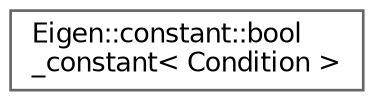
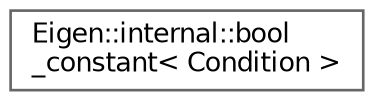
node "Eigen::constant::bool _constant< Condition >": label "Eigen::constant::bool _constant< Condition >" -> "Eigen::internal::bool _constant< Condition >"
